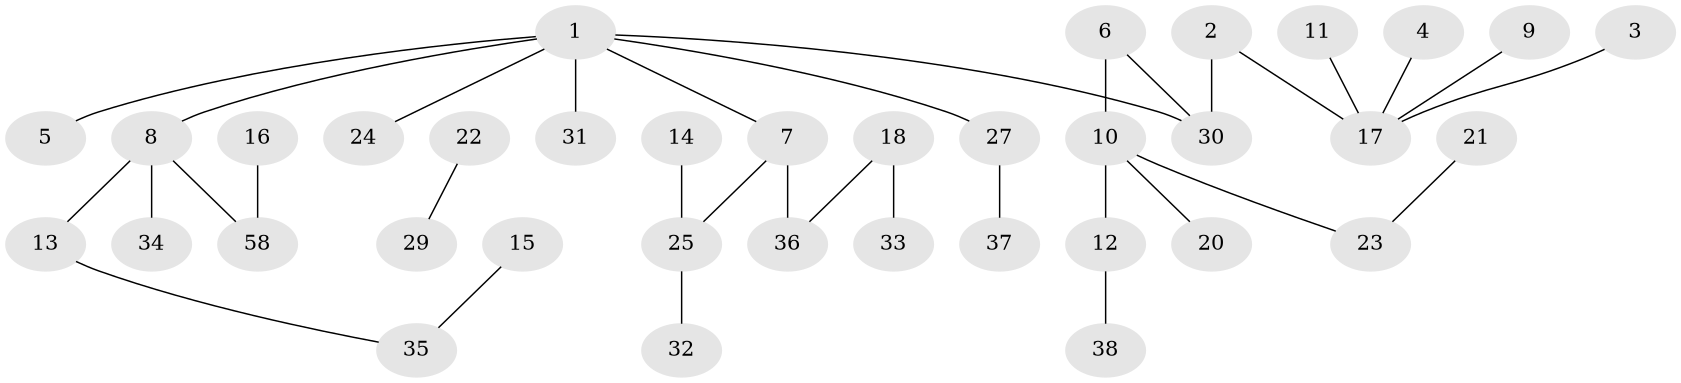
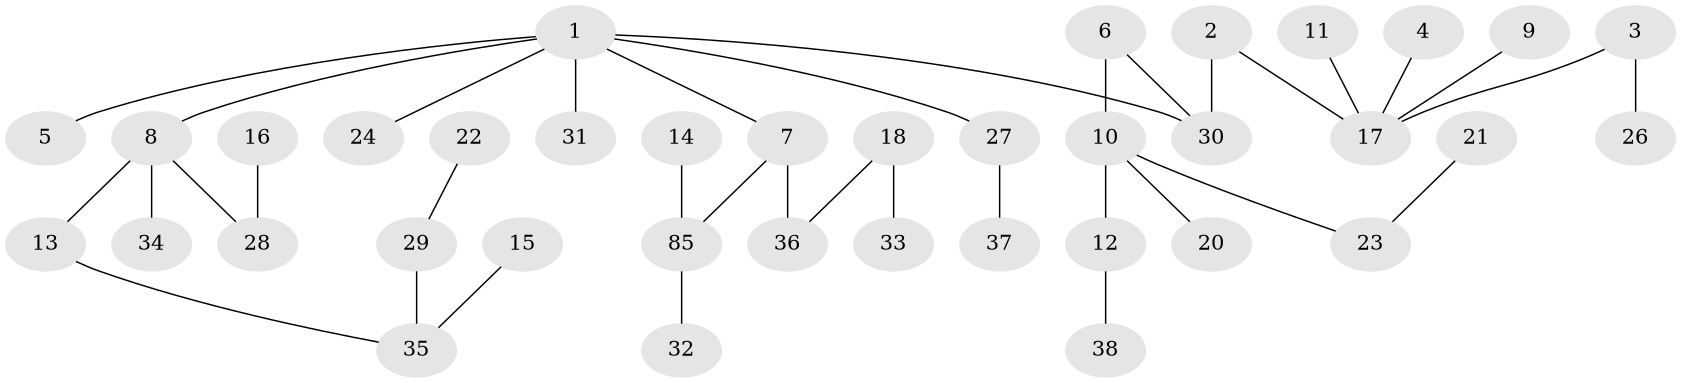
node "26": added
node "58": label "58" -> "28"
node "25": label "25" -> "85"
edge "29" -- "35": added
